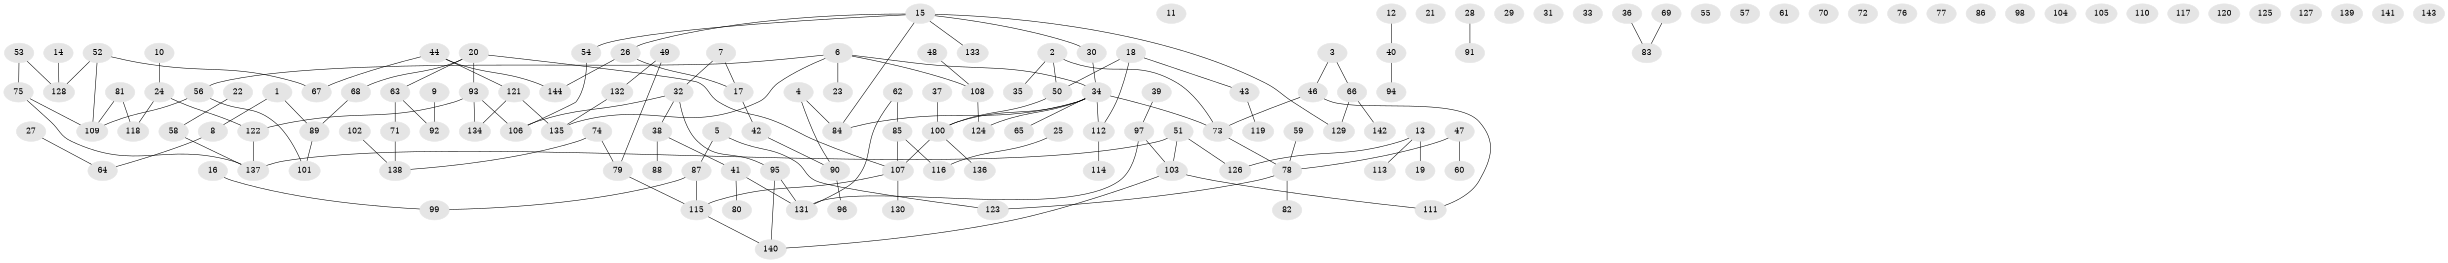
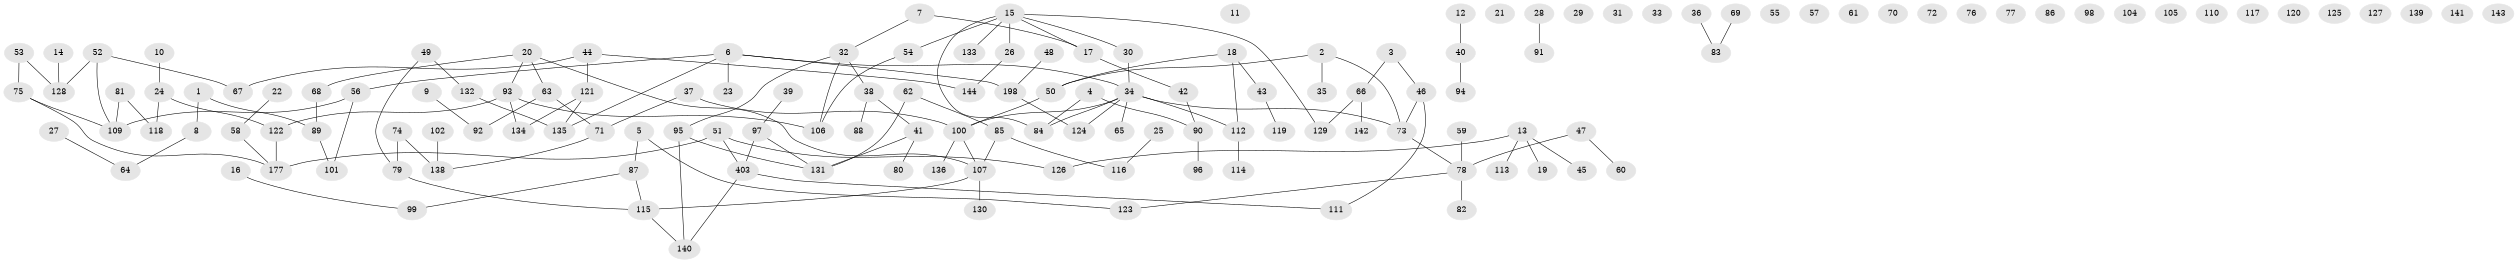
edge "26" -- "17": now "15" -- "17"
node "108": label "108" -> "198"
edge "37" -- "71": added
node "137": label "137" -> "177"
node "103": label "103" -> "403"
node "45": added
